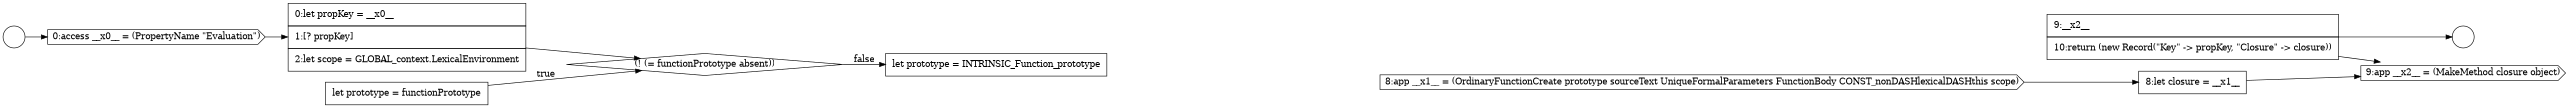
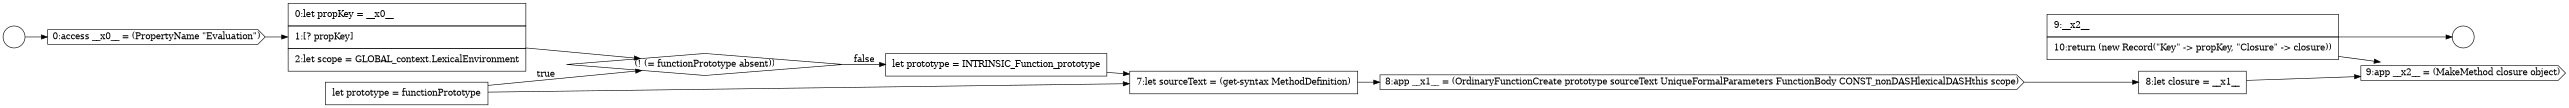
node "7:let sourceText = (get-syntax MethodDefinition)": added
